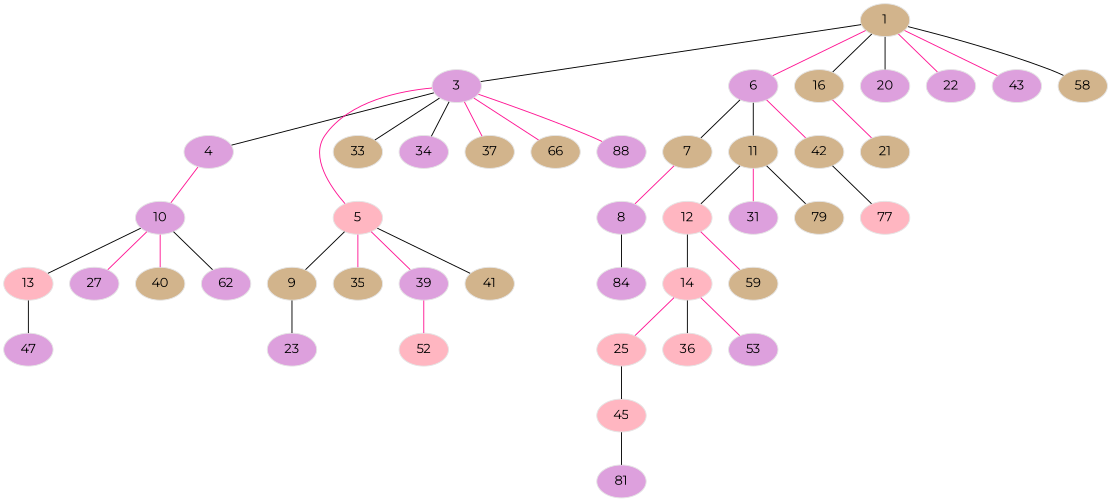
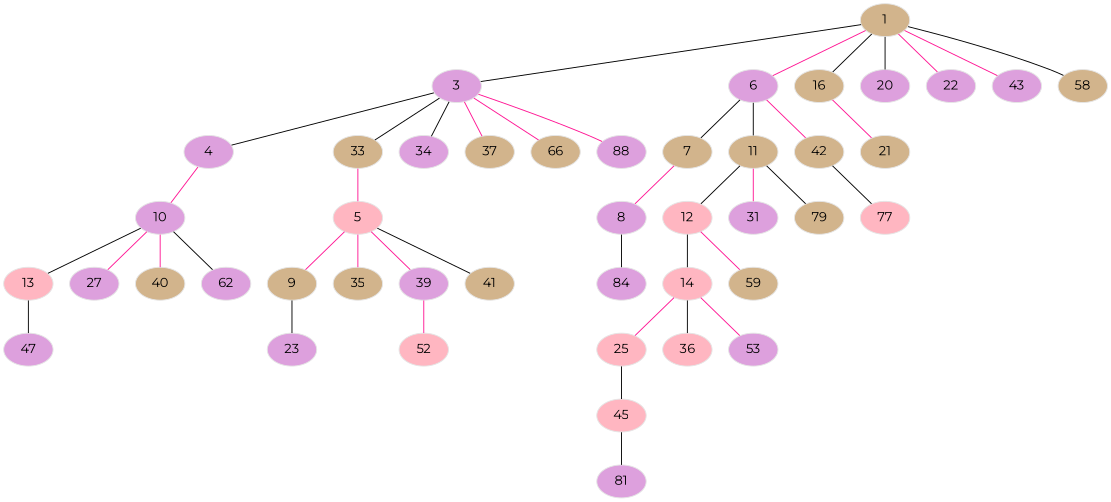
edge "3" -- "5": now "33" -- "5"
edge "5" -- "9": color black -> deeppink
